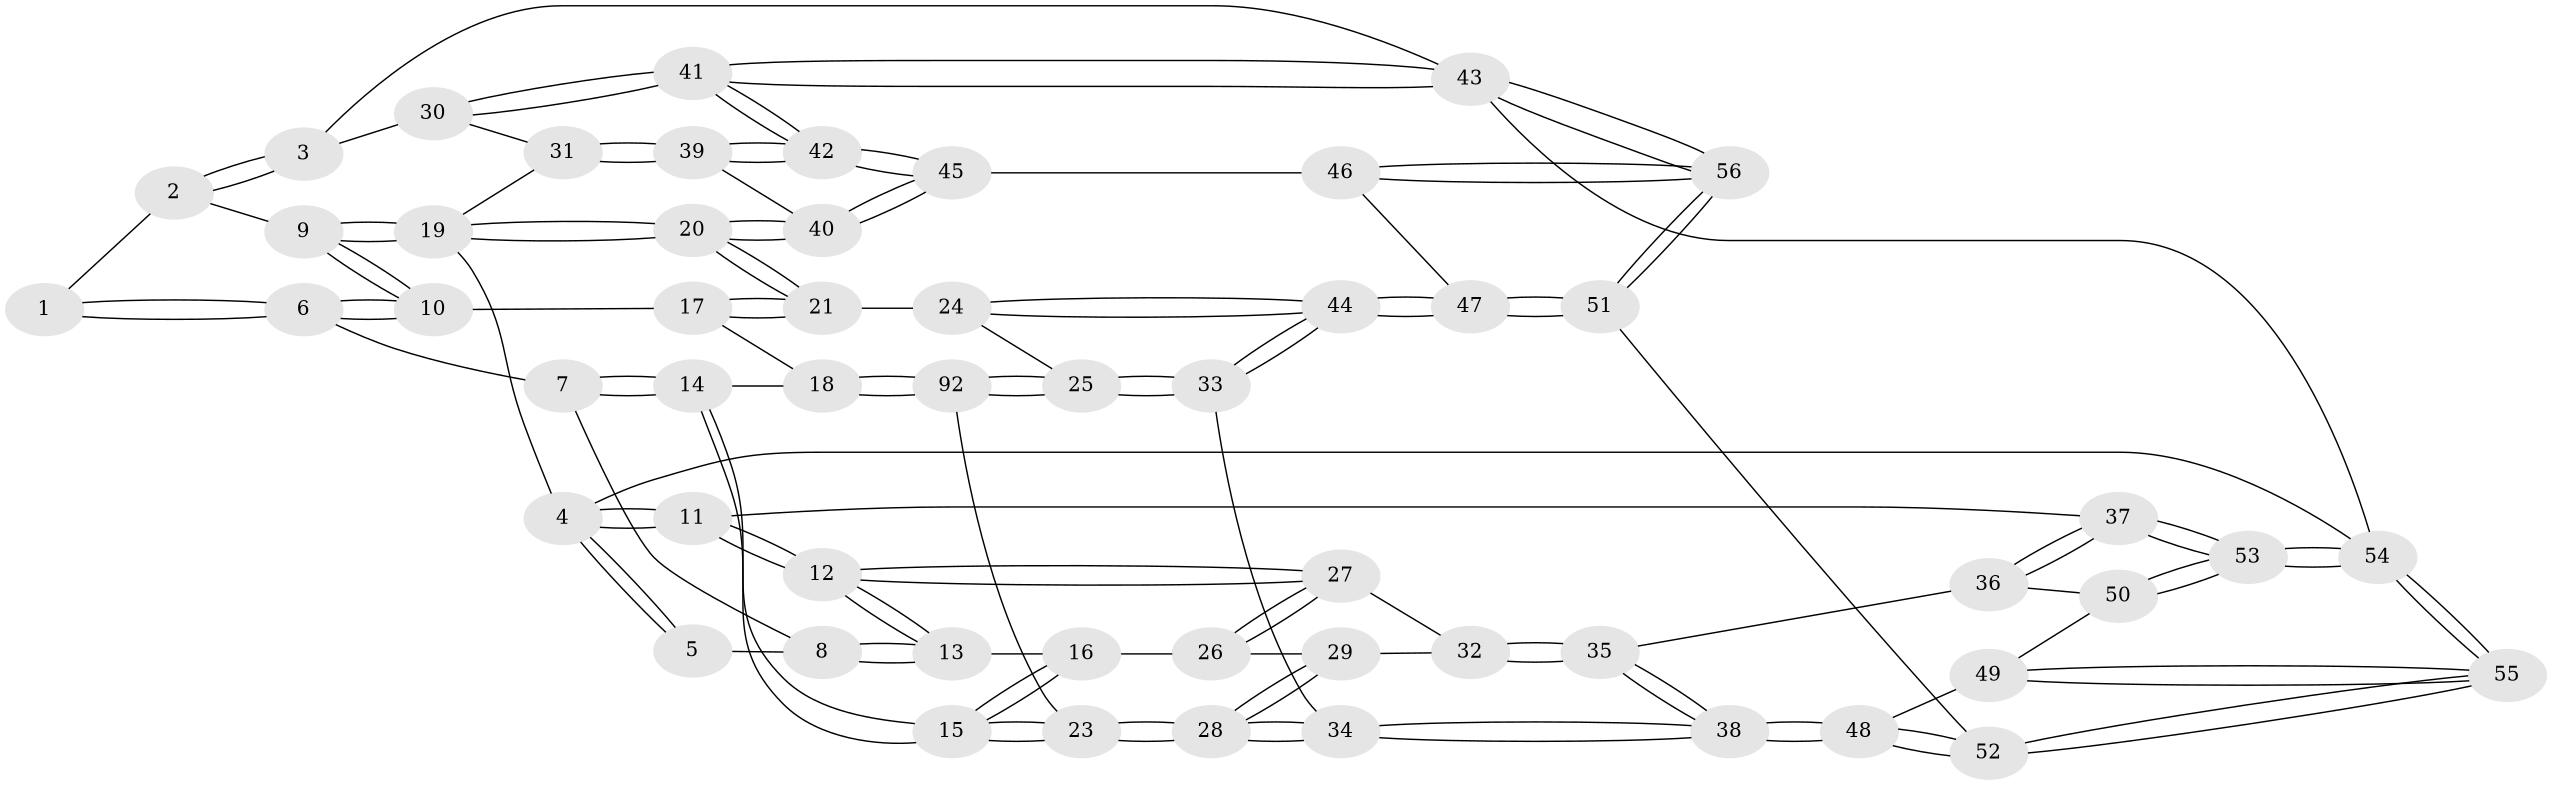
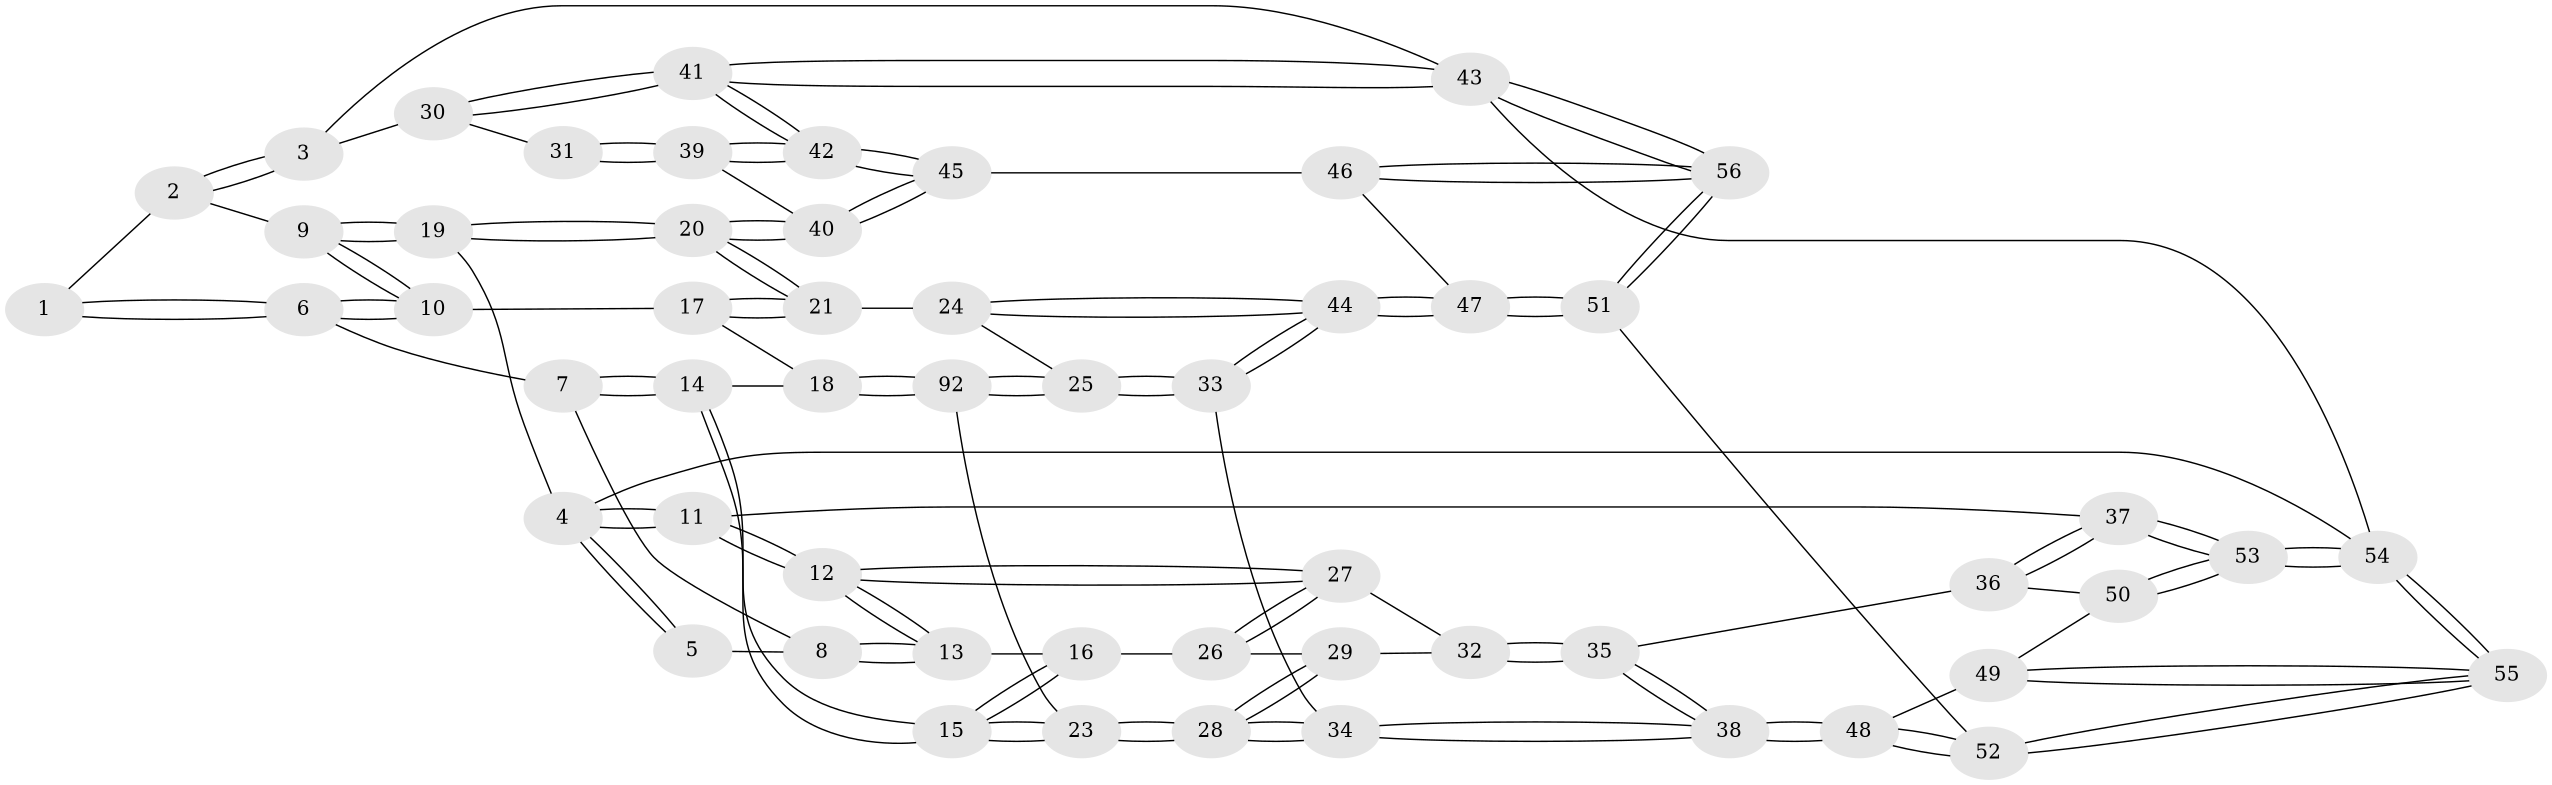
edge "31" -- "19": removed
